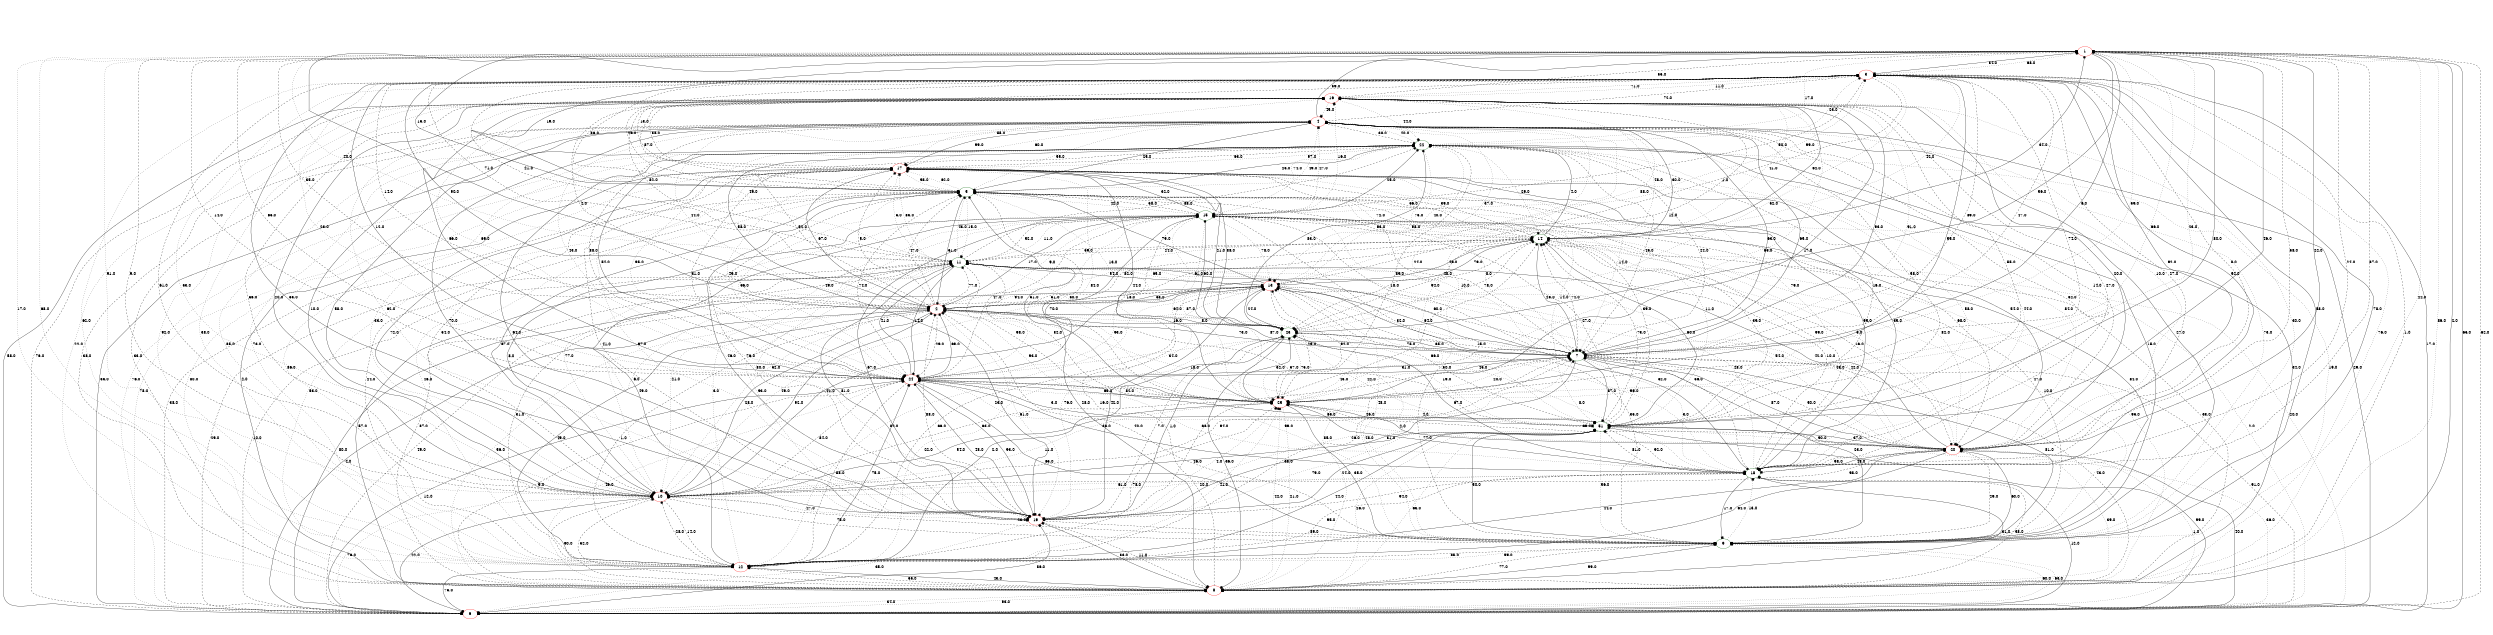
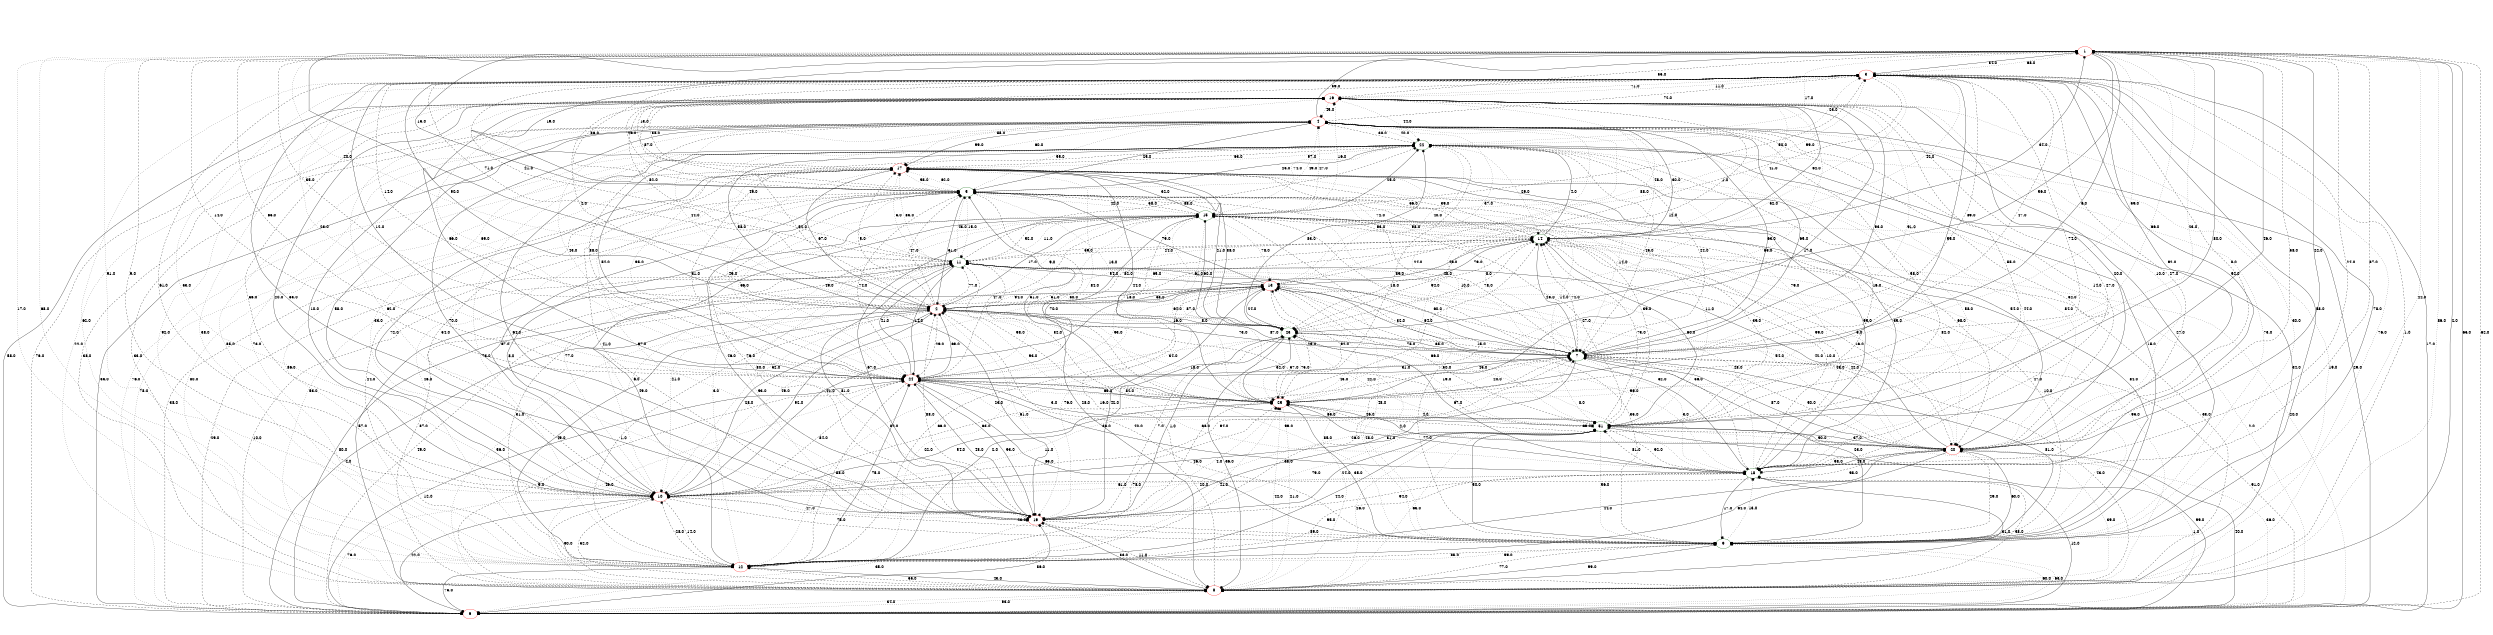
edge "22" -> "13": now "22" -> "12"
edge "7" -> "51": removed, label "87.0"
edge "8" -> "17": removed, label "2.0"
